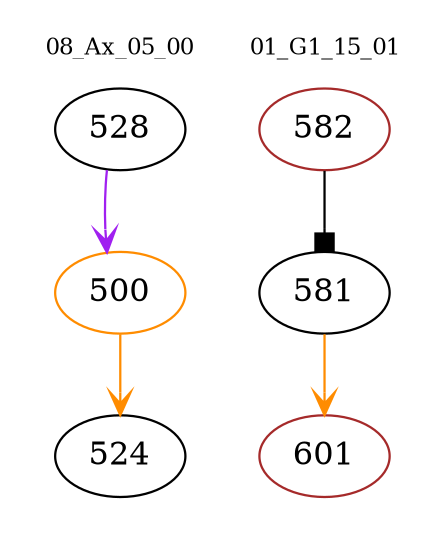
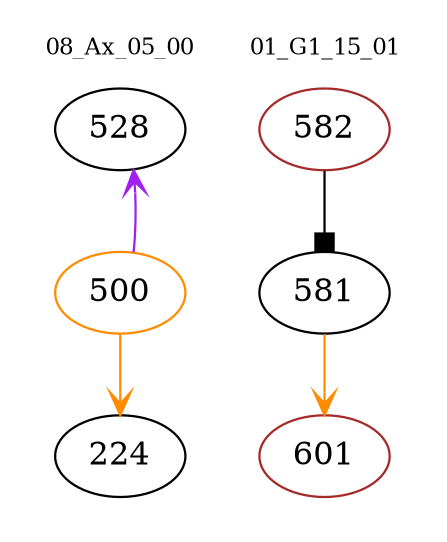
edge "528" -> "500": reversed
node "524": label "524" -> "224"
